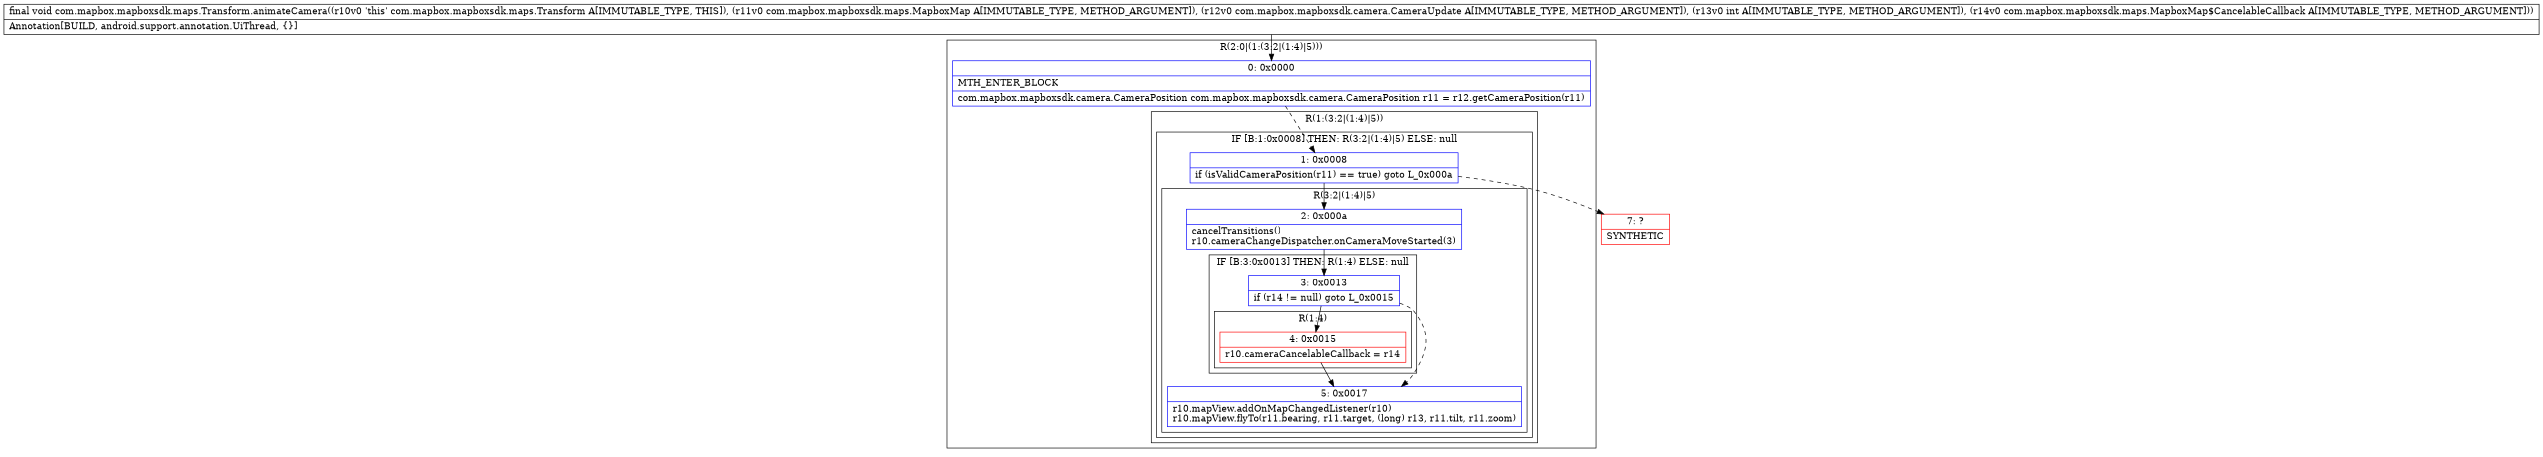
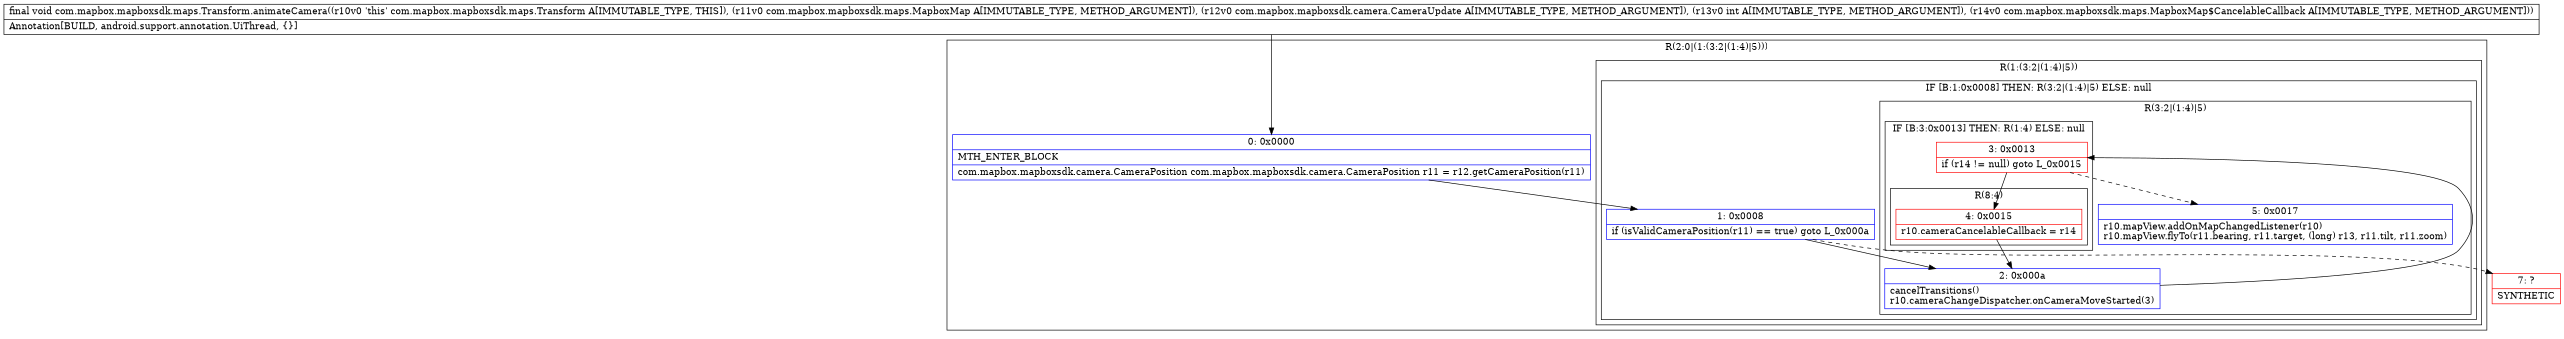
edge "0: 0x0000" -> "1: 0x0008": style dashed -> solid
node "3: 0x0013": color blue -> red
cluster "R(1:4)": label "R(1:4)" -> "R(8:4)"
edge "4: 0x0015" -> "5: 0x0017": now "4: 0x0015" -> "2: 0x000a"
